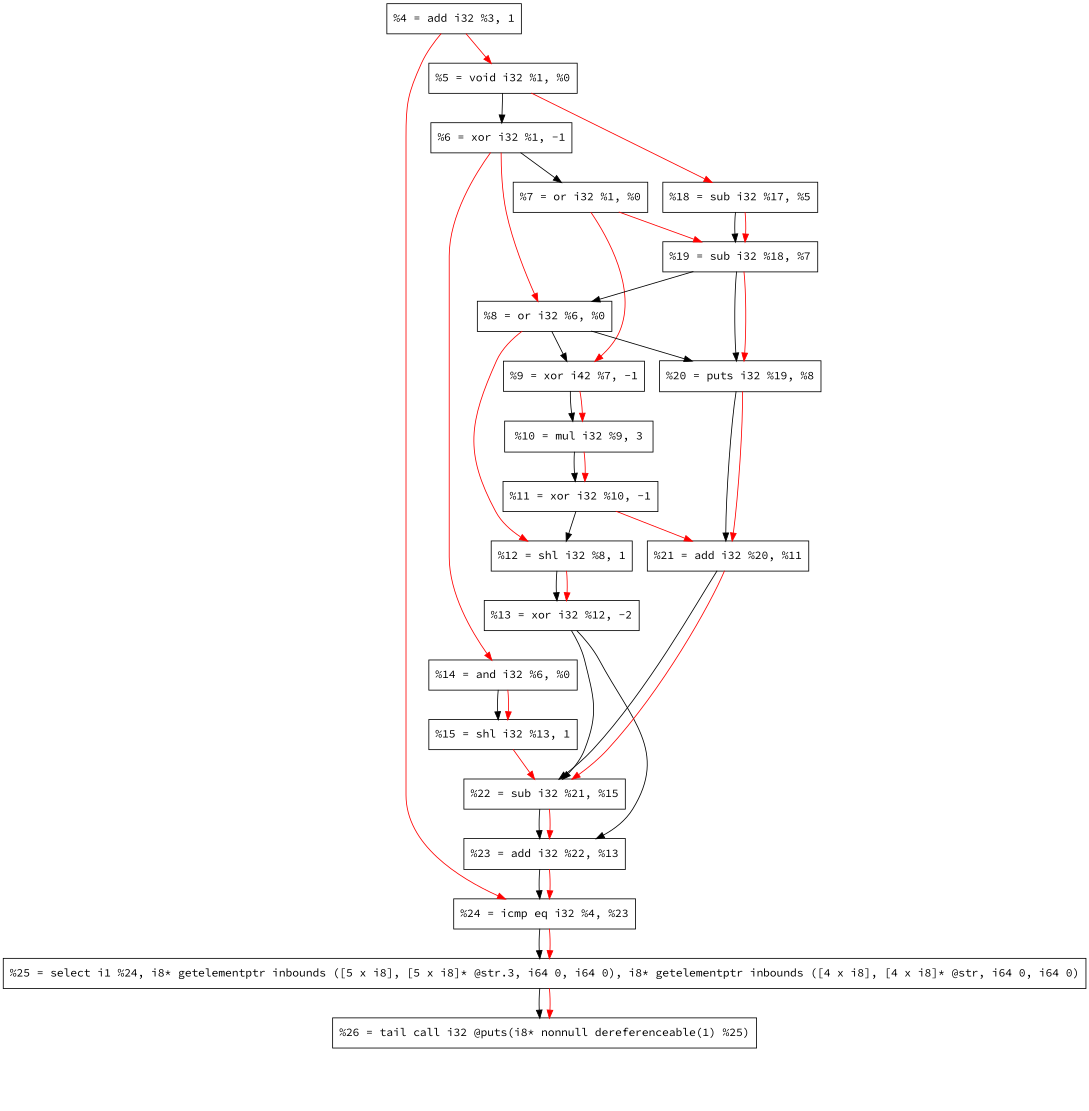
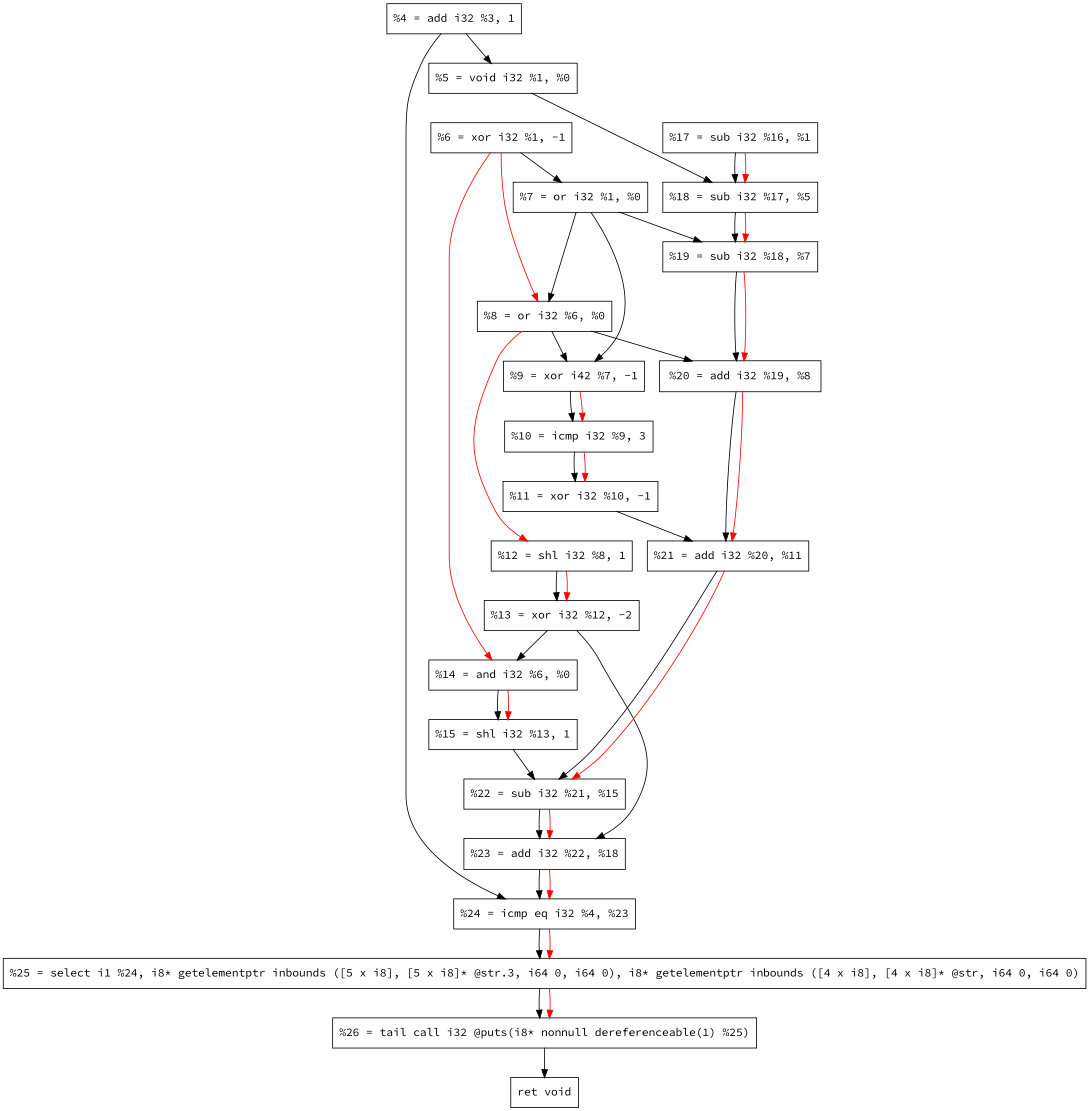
edge "%4 = add i32 %3, 1" -> "%5 = void i32 %1, %0": color red -> black
edge "%5 = void i32 %1, %0" -> "%6 = xor i32 %1, -1": removed
edge "%5 = void i32 %1, %0" -> "%18 = sub i32 %17, %5": color red -> black
node "%17 = sub i32 %16, %1": added
edge "%7 = or i32 %1, %0" -> "%19 = sub i32 %18, %7": color red -> black
edge "%7 = or i32 %1, %0" -> "%9 = xor i42 %7, -1": color red -> black
edge "%19 = sub i32 %18, %7" -> "%8 = or i32 %6, %0": now "%7 = or i32 %1, %0" -> "%8 = or i32 %6, %0"
node "%20 = puts i32 %19, %8": label "%20 = puts i32 %19, %8" -> "%20 = add i32 %19, %8"
node "%10 = mul i32 %9, 3": label "%10 = mul i32 %9, 3" -> "%10 = icmp i32 %9, 3"
edge "%4 = add i32 %3, 1" -> "%24 = icmp eq i32 %4, %23": color red -> black
edge "%11 = xor i32 %10, -1" -> "%12 = shl i32 %8, 1": removed
edge "%11 = xor i32 %10, -1" -> "%21 = add i32 %20, %11": color red -> black
edge "%13 = xor i32 %12, -2" -> "%22 = sub i32 %21, %15": now "%13 = xor i32 %12, -2" -> "%14 = and i32 %6, %0"
edge "%15 = shl i32 %13, 1" -> "%22 = sub i32 %21, %15": color red -> black
node "%23 = add i32 %22, %13": label "%23 = add i32 %22, %13" -> "%23 = add i32 %22, %18"
node "ret void": added
